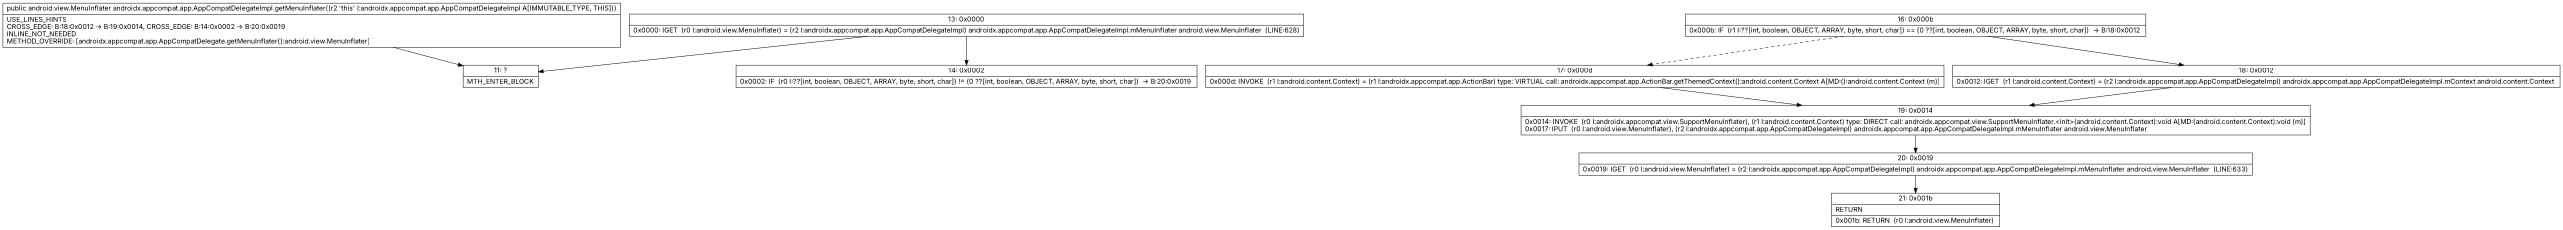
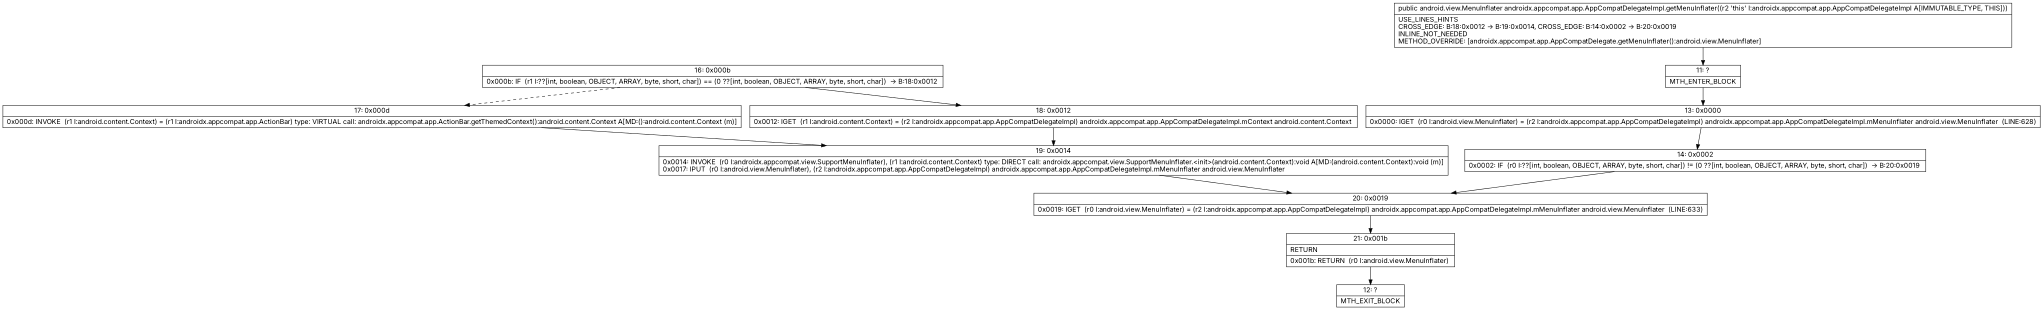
edge "13: 0x0000" -> "11: ?": reversed
edge "14: 0x0002" -> "20: 0x0019": added
node "12: ?": added
